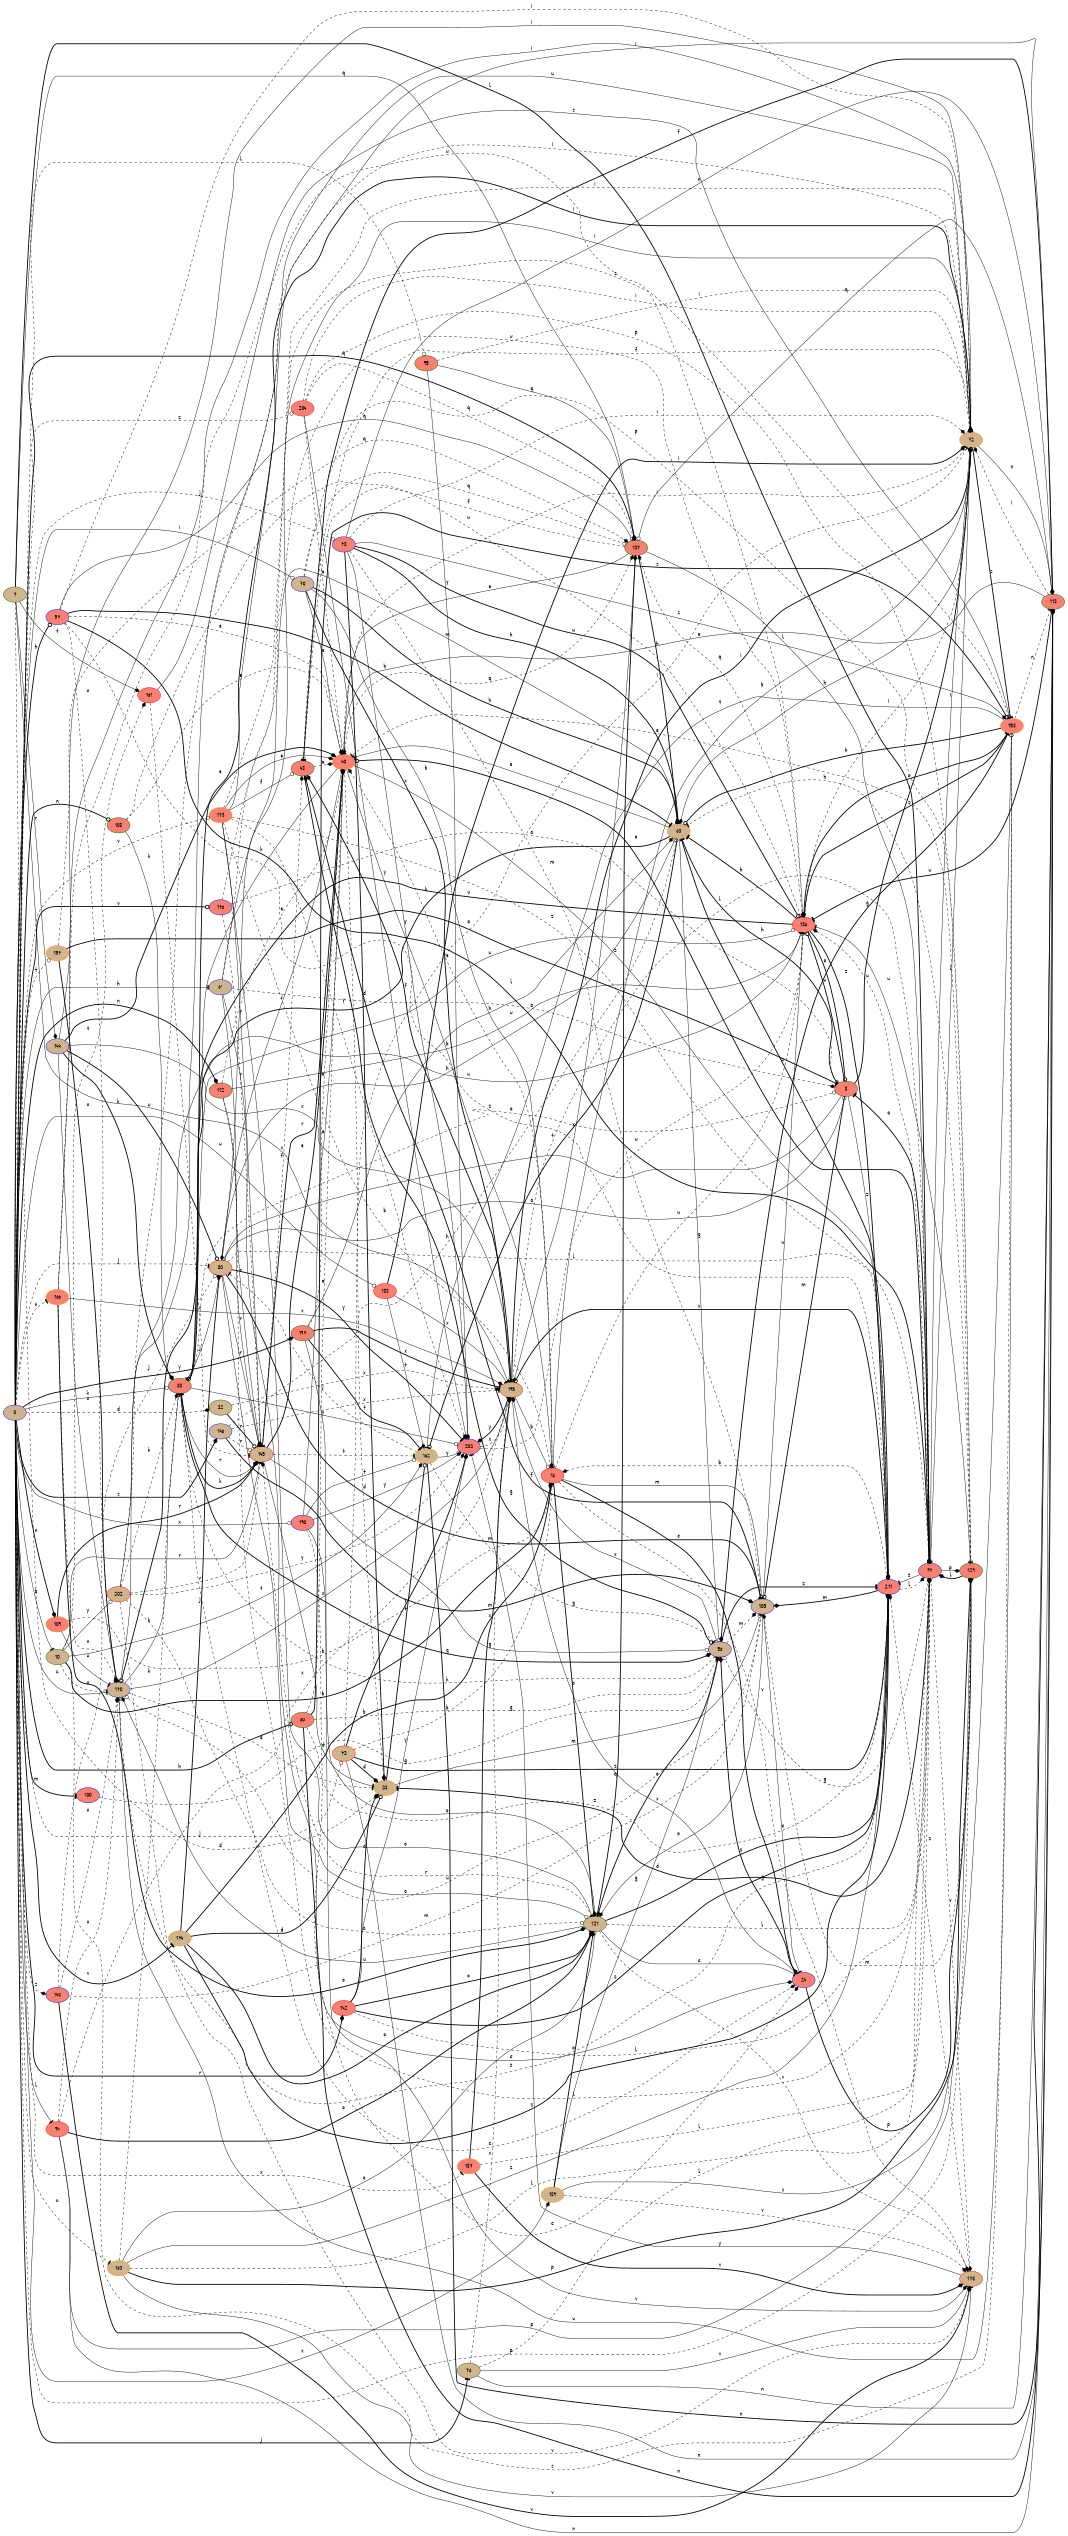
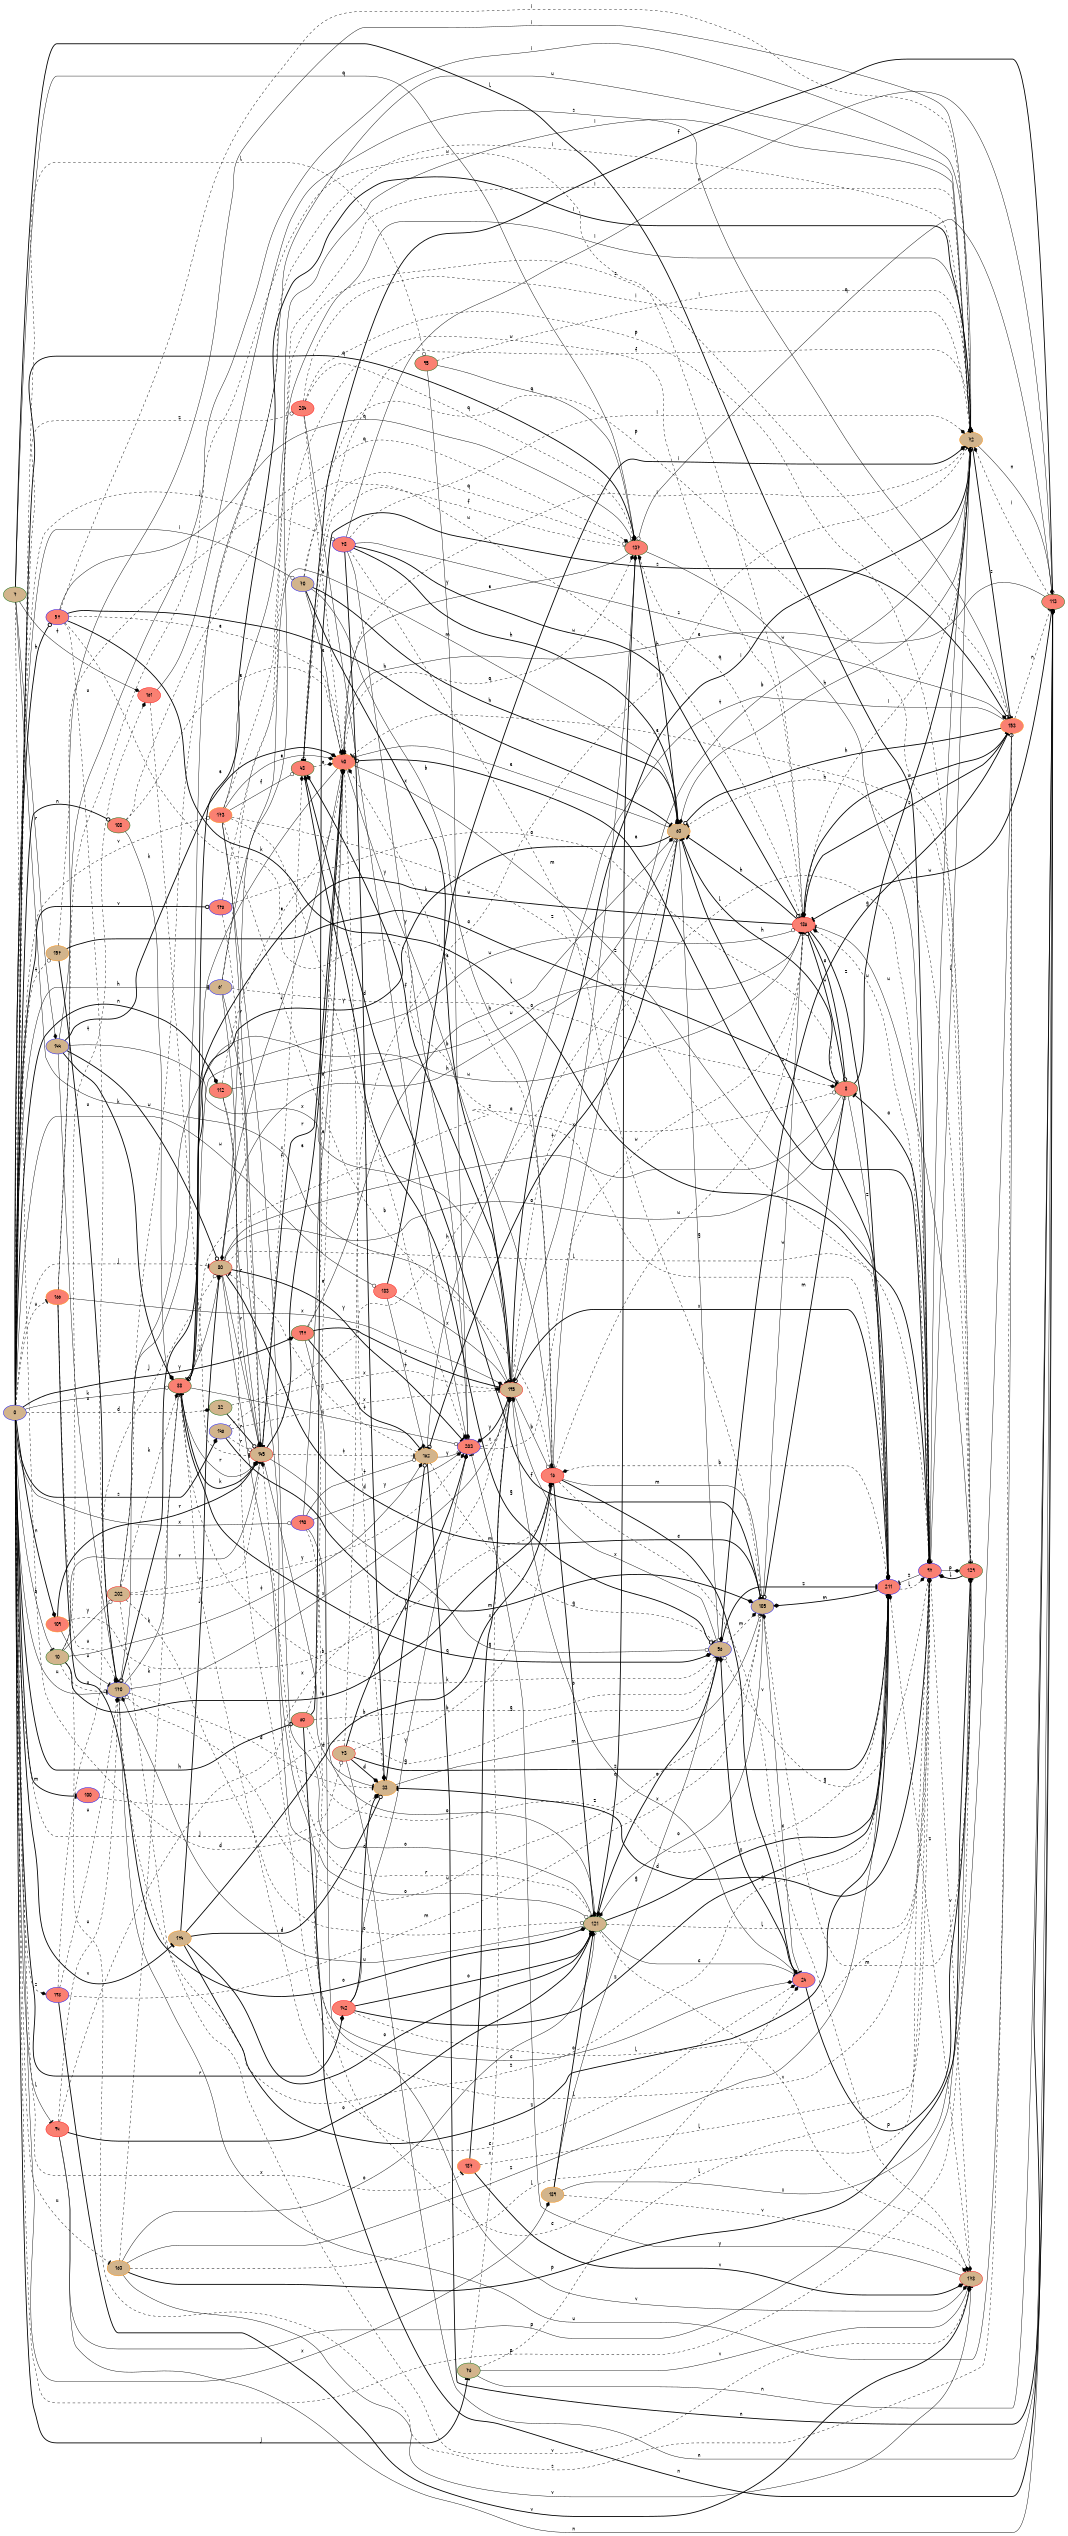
edge "173" -> "113": now "173" -> "72"
edge "137" -> "97": label "l" -> "w"
node "148": label "148" -> "198"
